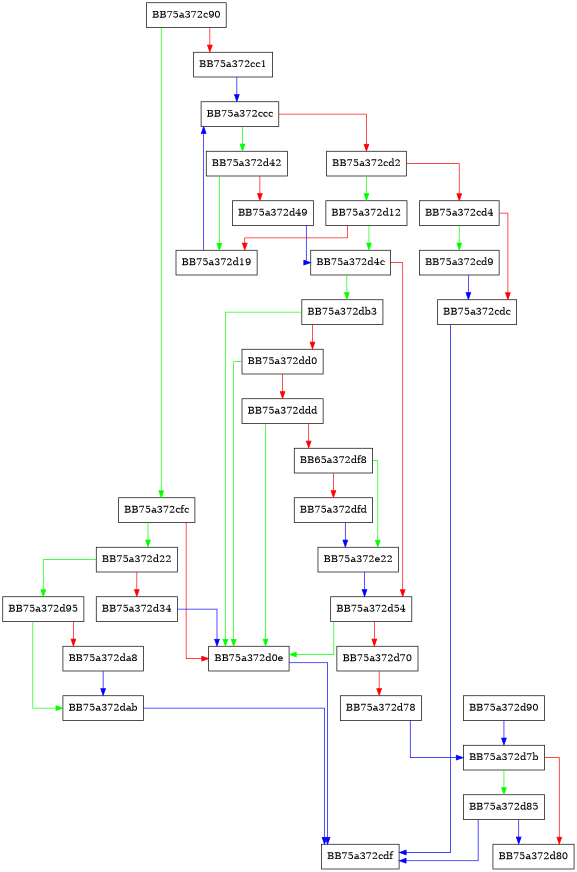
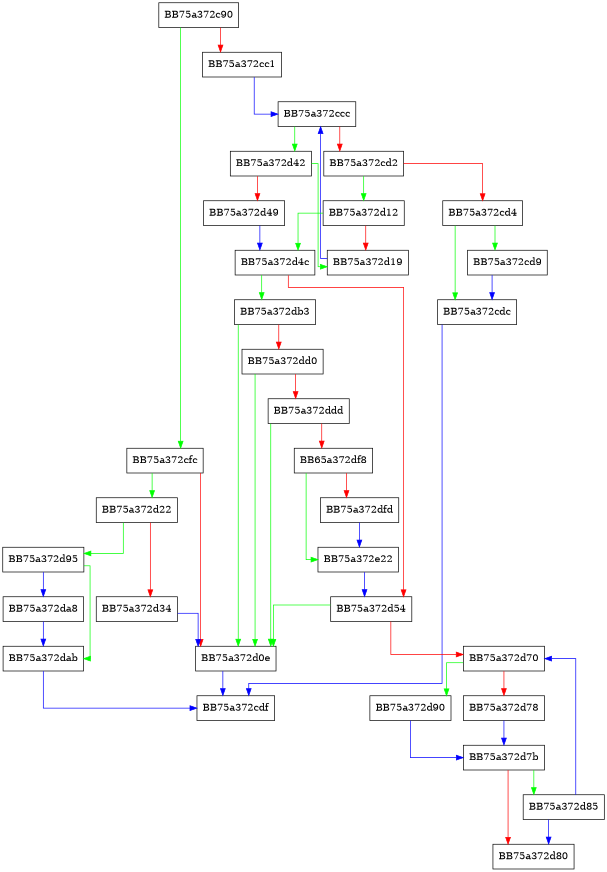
edge "BB75a372cd4" -> "BB75a372cdc": color red -> green
edge "BB75a372d95" -> "BB75a372da8": color red -> blue
edge "BB75a372d70" -> "BB75a372d90": added
edge "BB75a372d85" -> "BB75a372cdf": now "BB75a372d85" -> "BB75a372d70"
